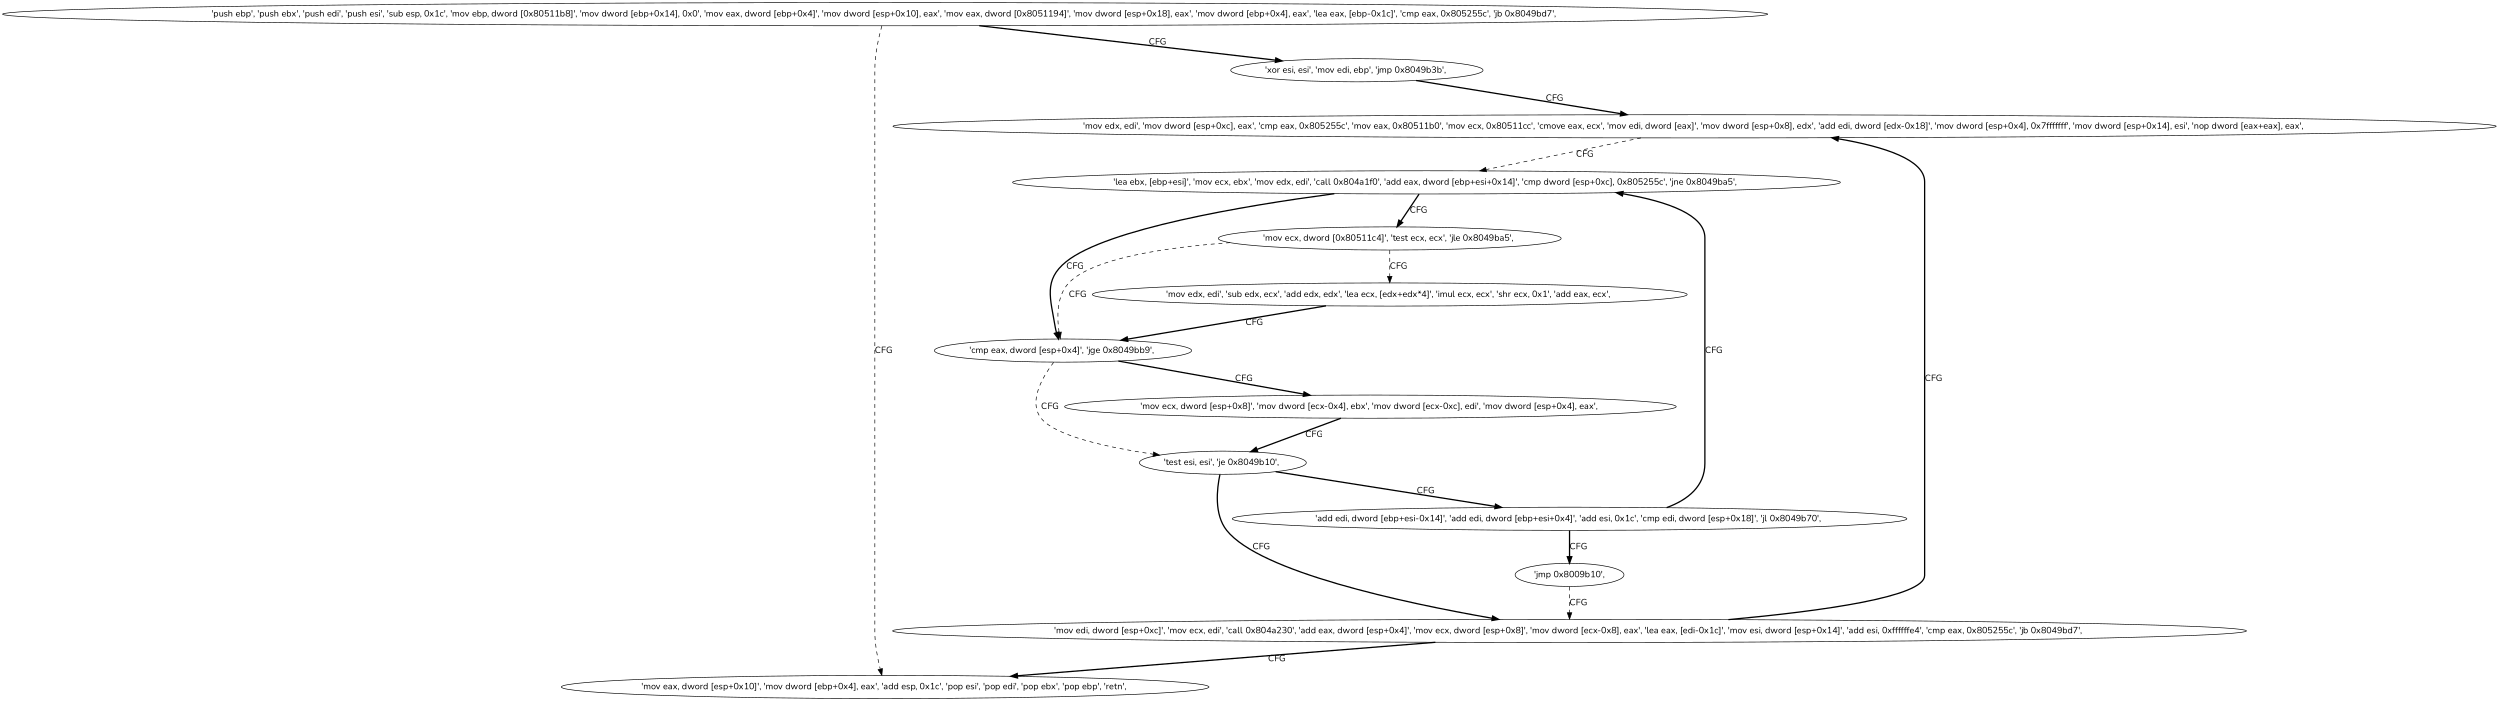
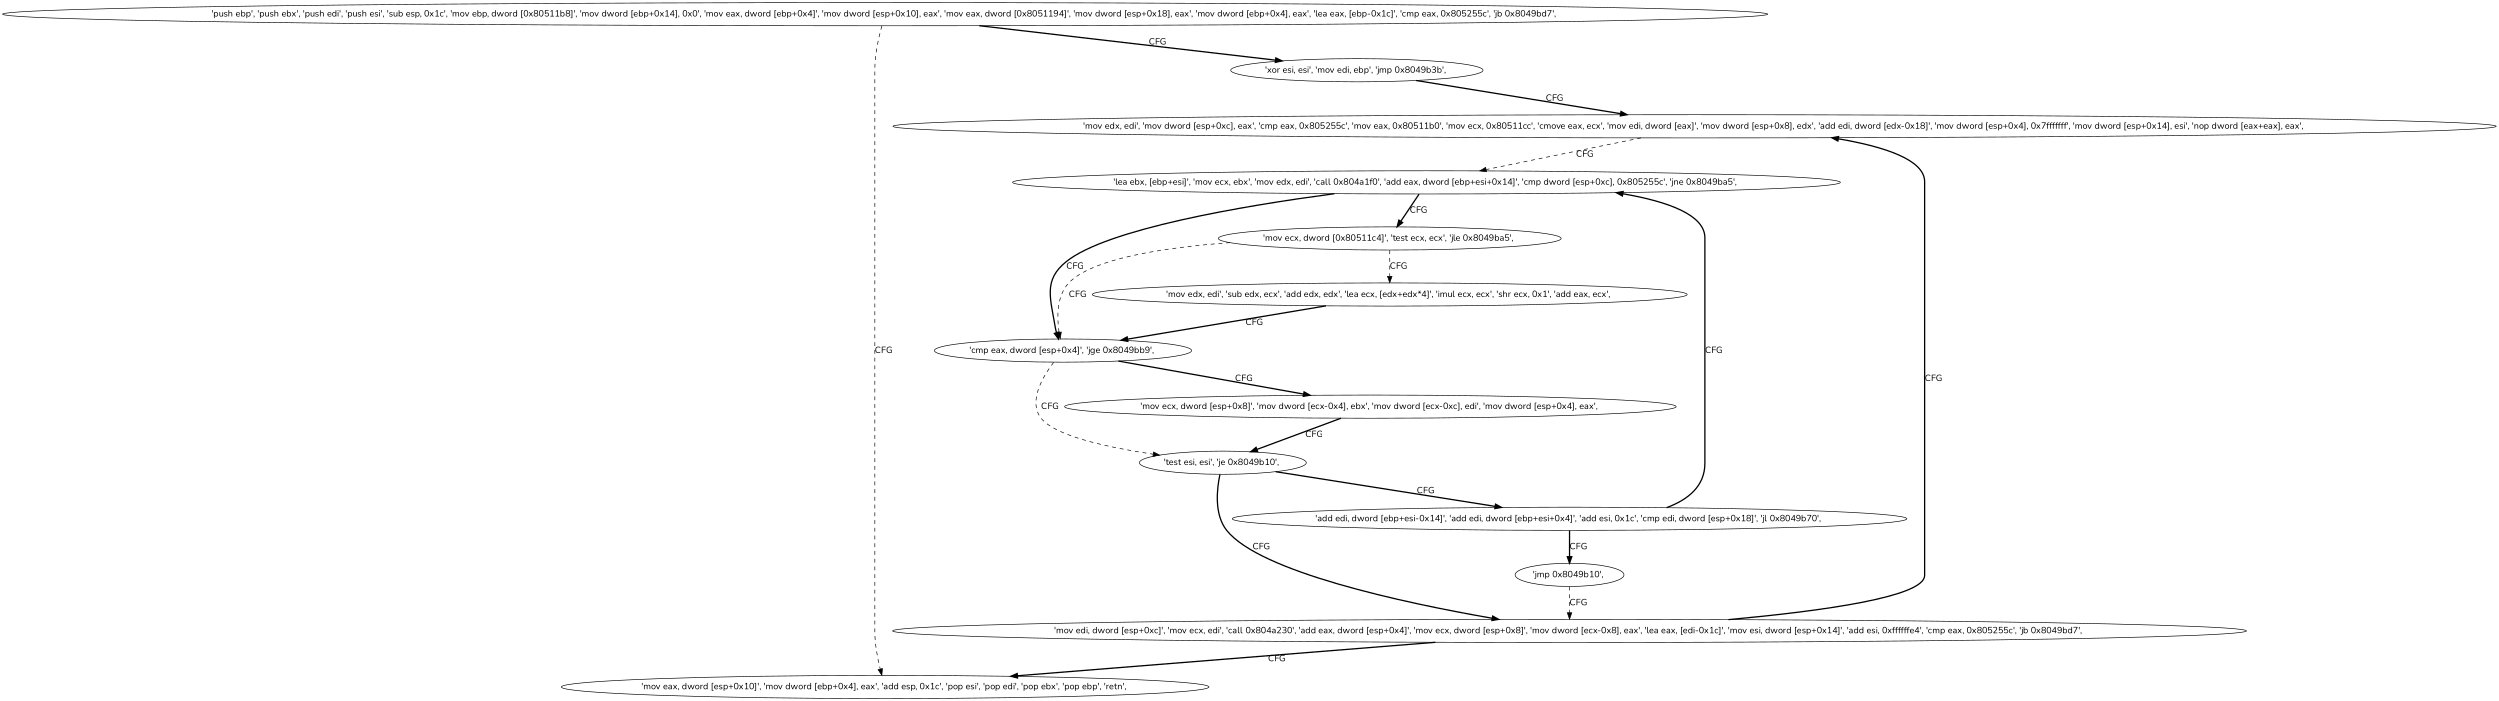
node "'jmp 0x8009b10',": label "'jmp 0x8009b10'," -> "'jmp 0x8049b10',"
